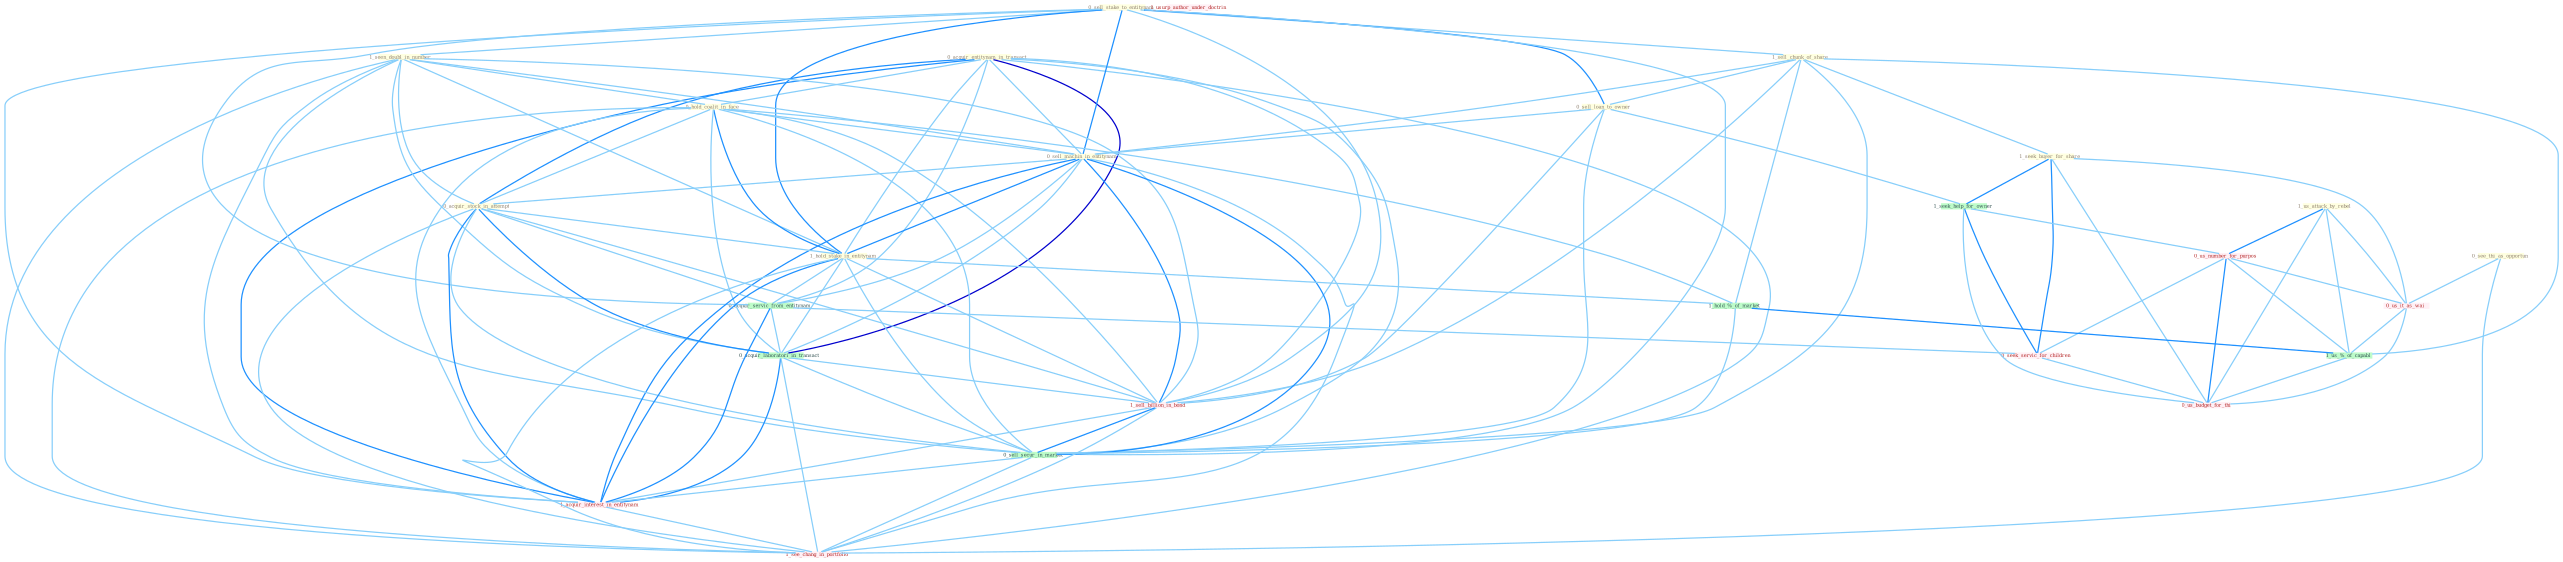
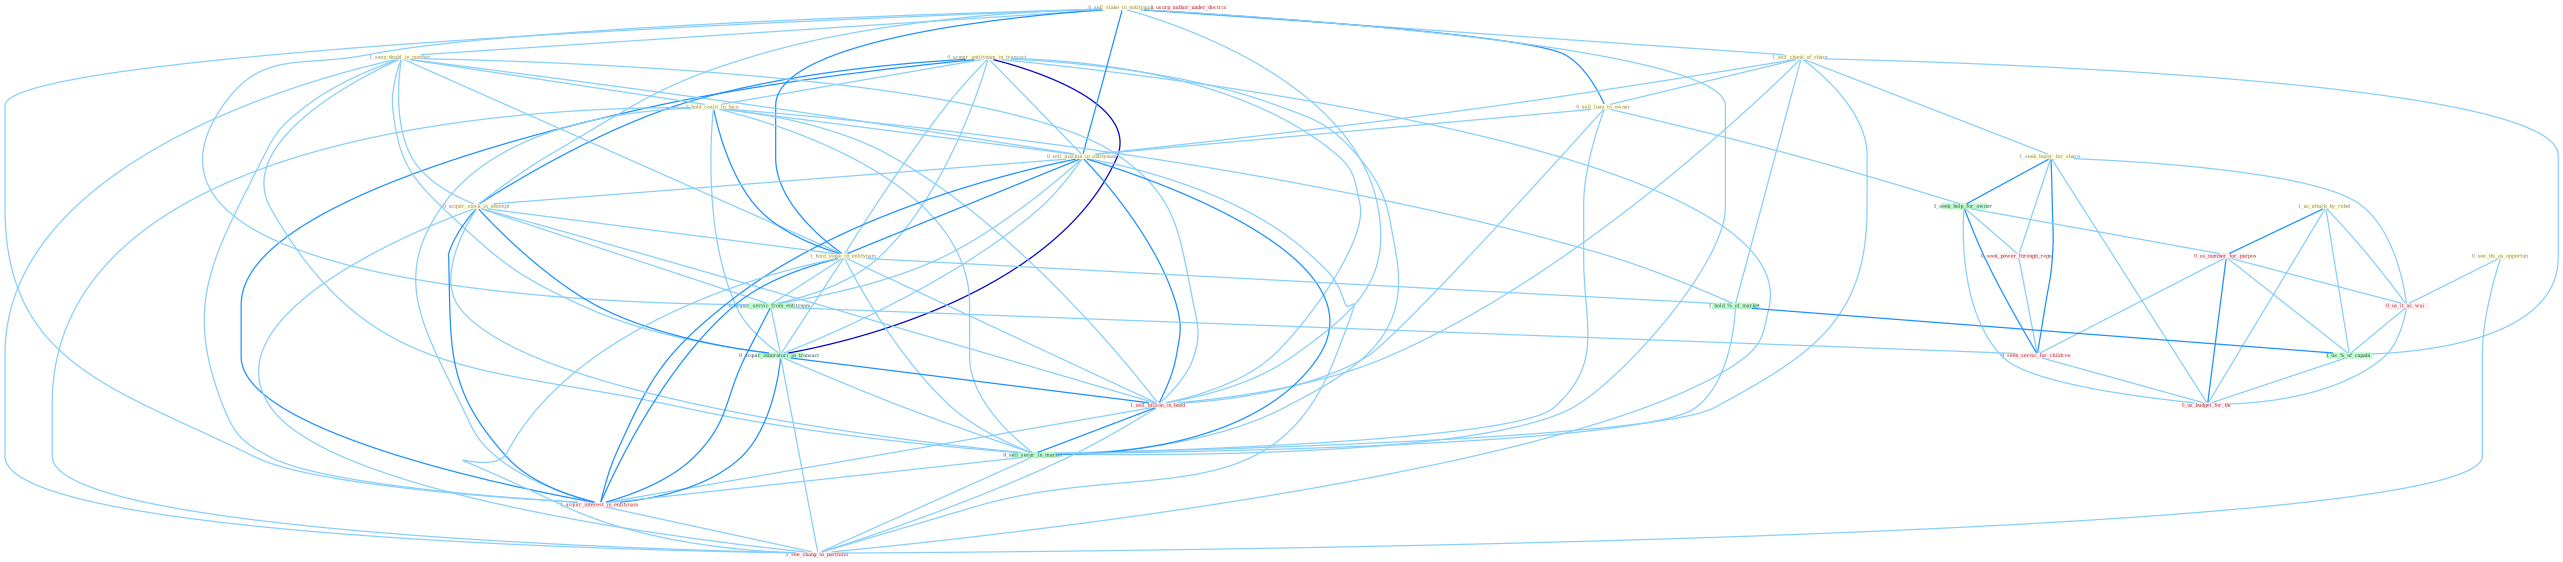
edge "0_hold_coalit_in_face" -- "0_acquir_stock_in_attempt": now "0_sell_stake_to_entitynam" -- "0_acquir_stock_in_attempt"
node "0_seek_power_through_regul": added
edge "0_acquir_laboratori_in_transact" -- "1_sell_billion_in_bond": color #87cefa -> #1e90ff
